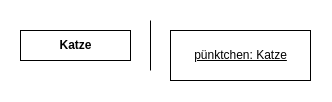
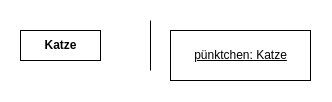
node "Katze": size 110x30 -> 80x30
